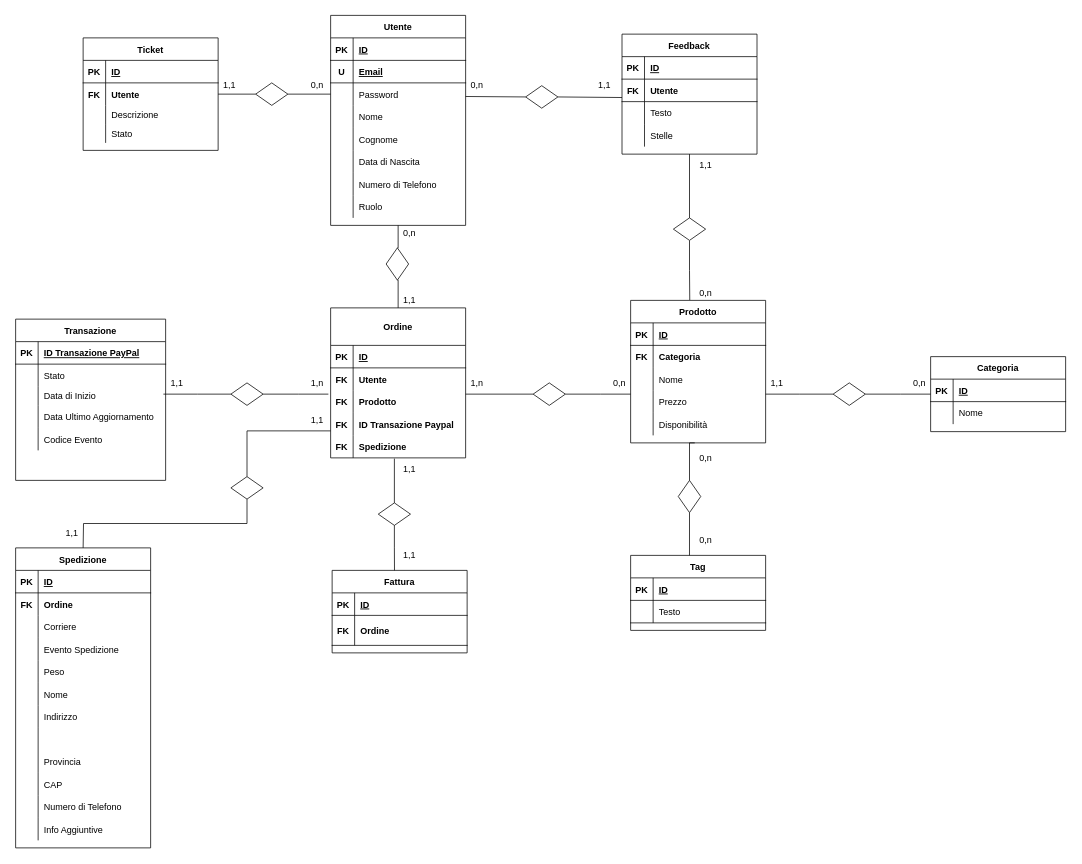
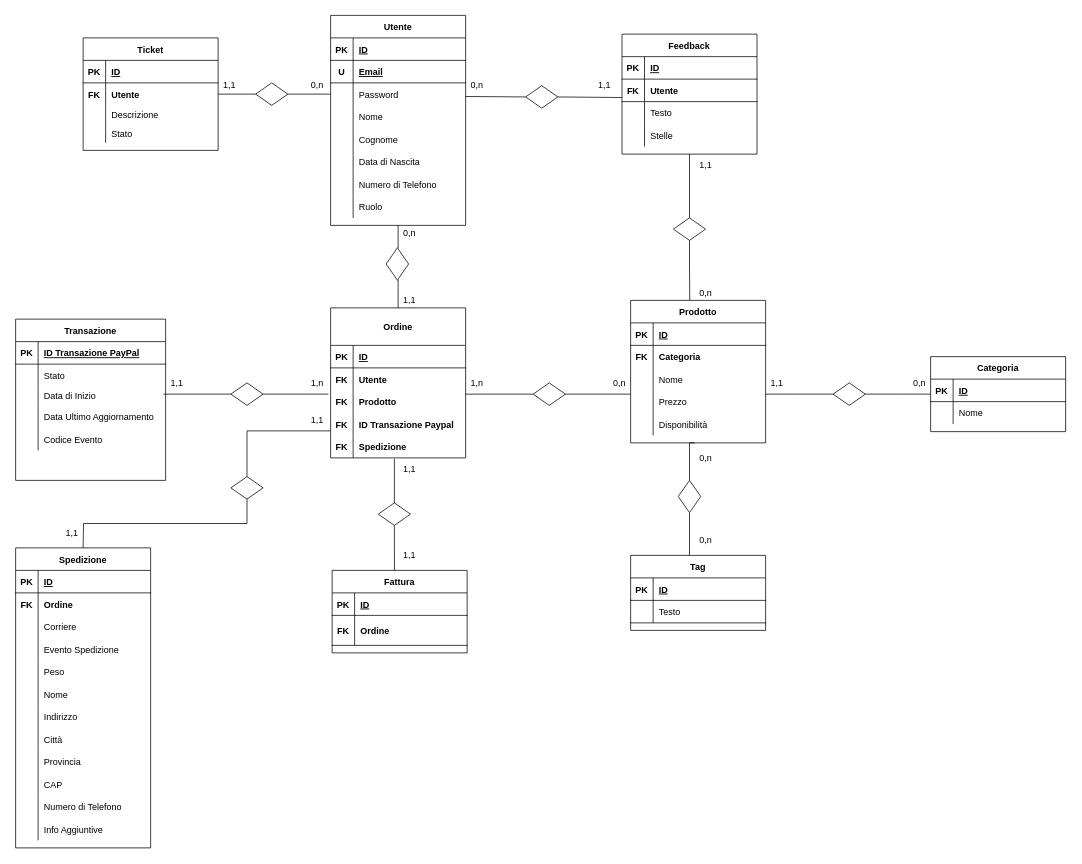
node "Città": added
